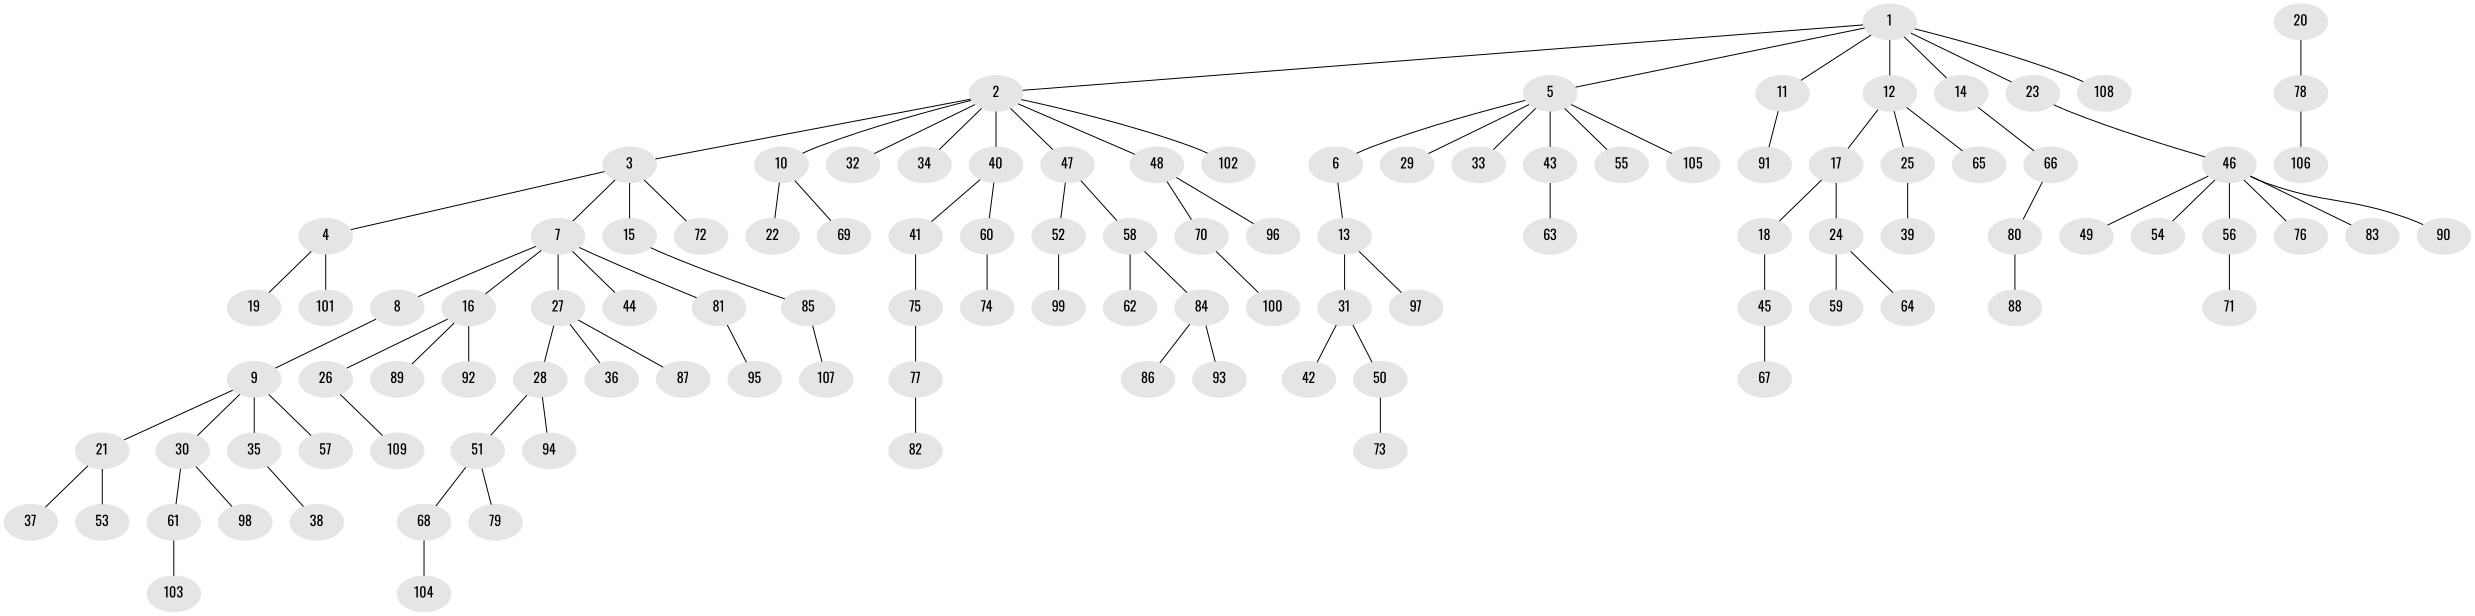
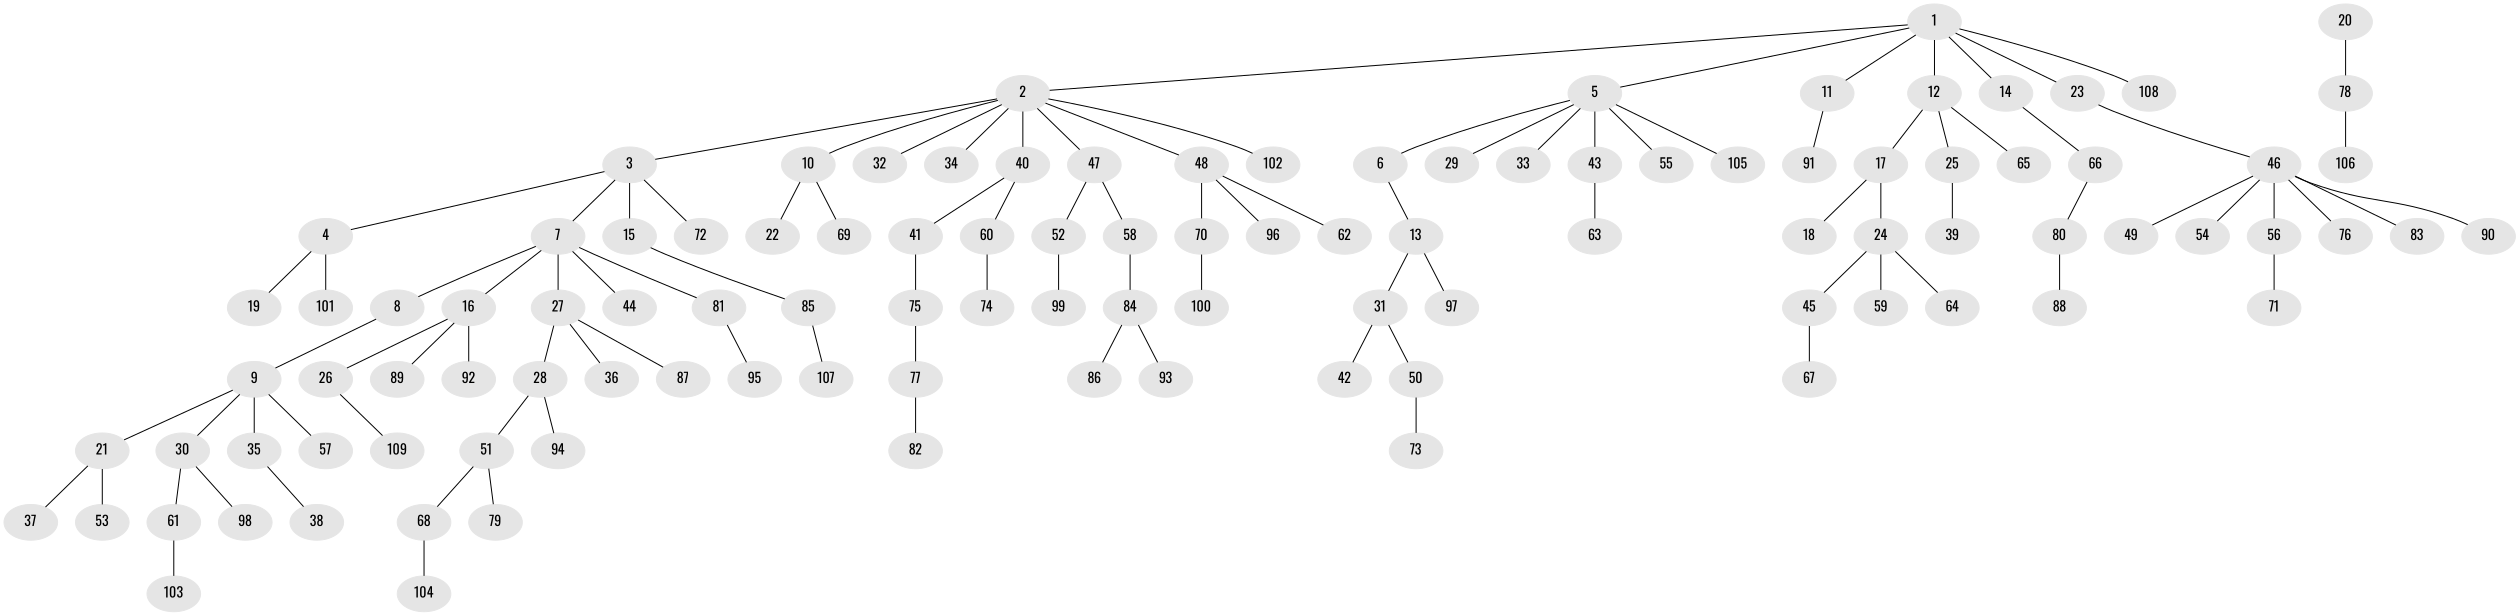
edge "58" -- "62": now "48" -- "62"
edge "18" -- "45": now "24" -- "45"
